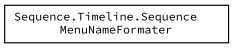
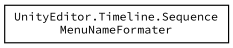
node "Sequence.Timeline.Sequence MenuNameFormater": label "Sequence.Timeline.Sequence MenuNameFormater" -> "UnityEditor.Timeline.Sequence MenuNameFormater"
